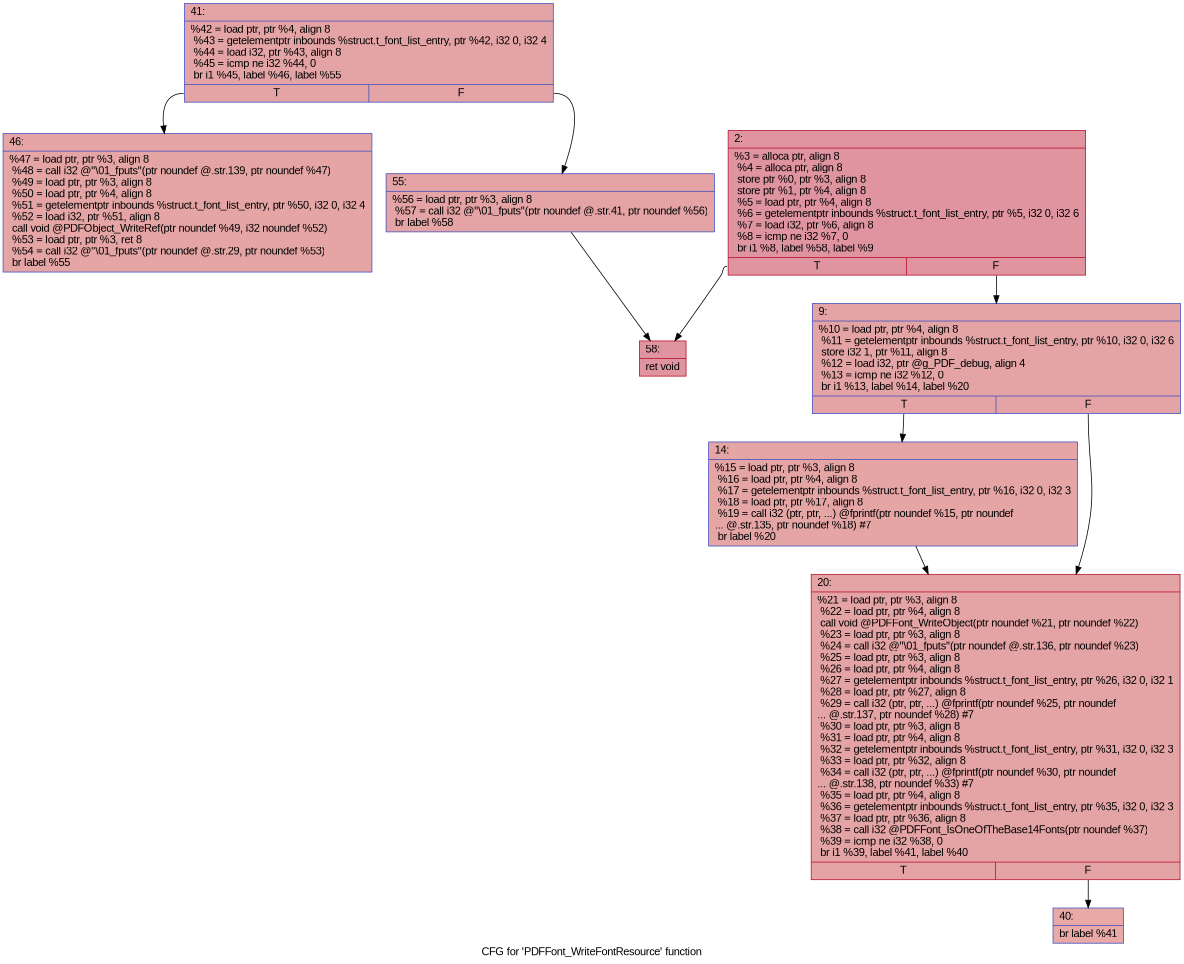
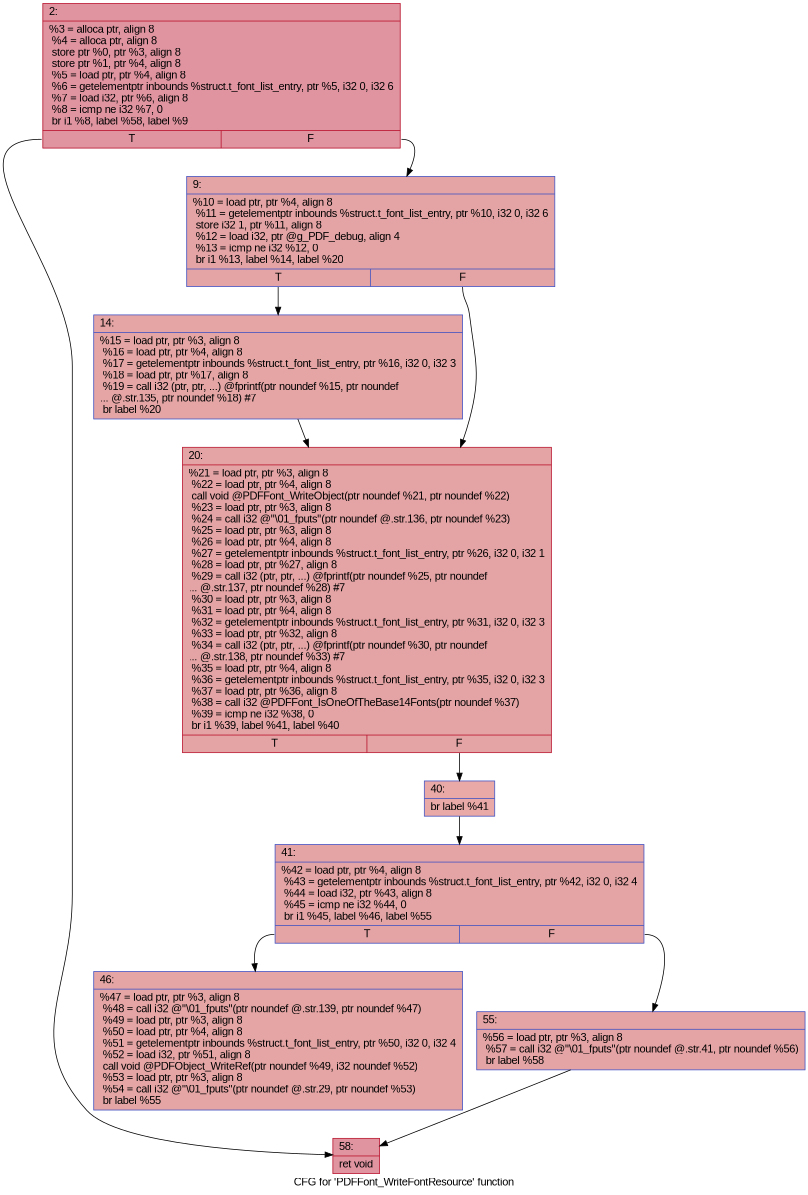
node "46:": text "%53 = load ptr, ptr %3, ret 8" -> "%53 = load ptr, ptr %3, align 8"
edge "40:" -> "41:": added
